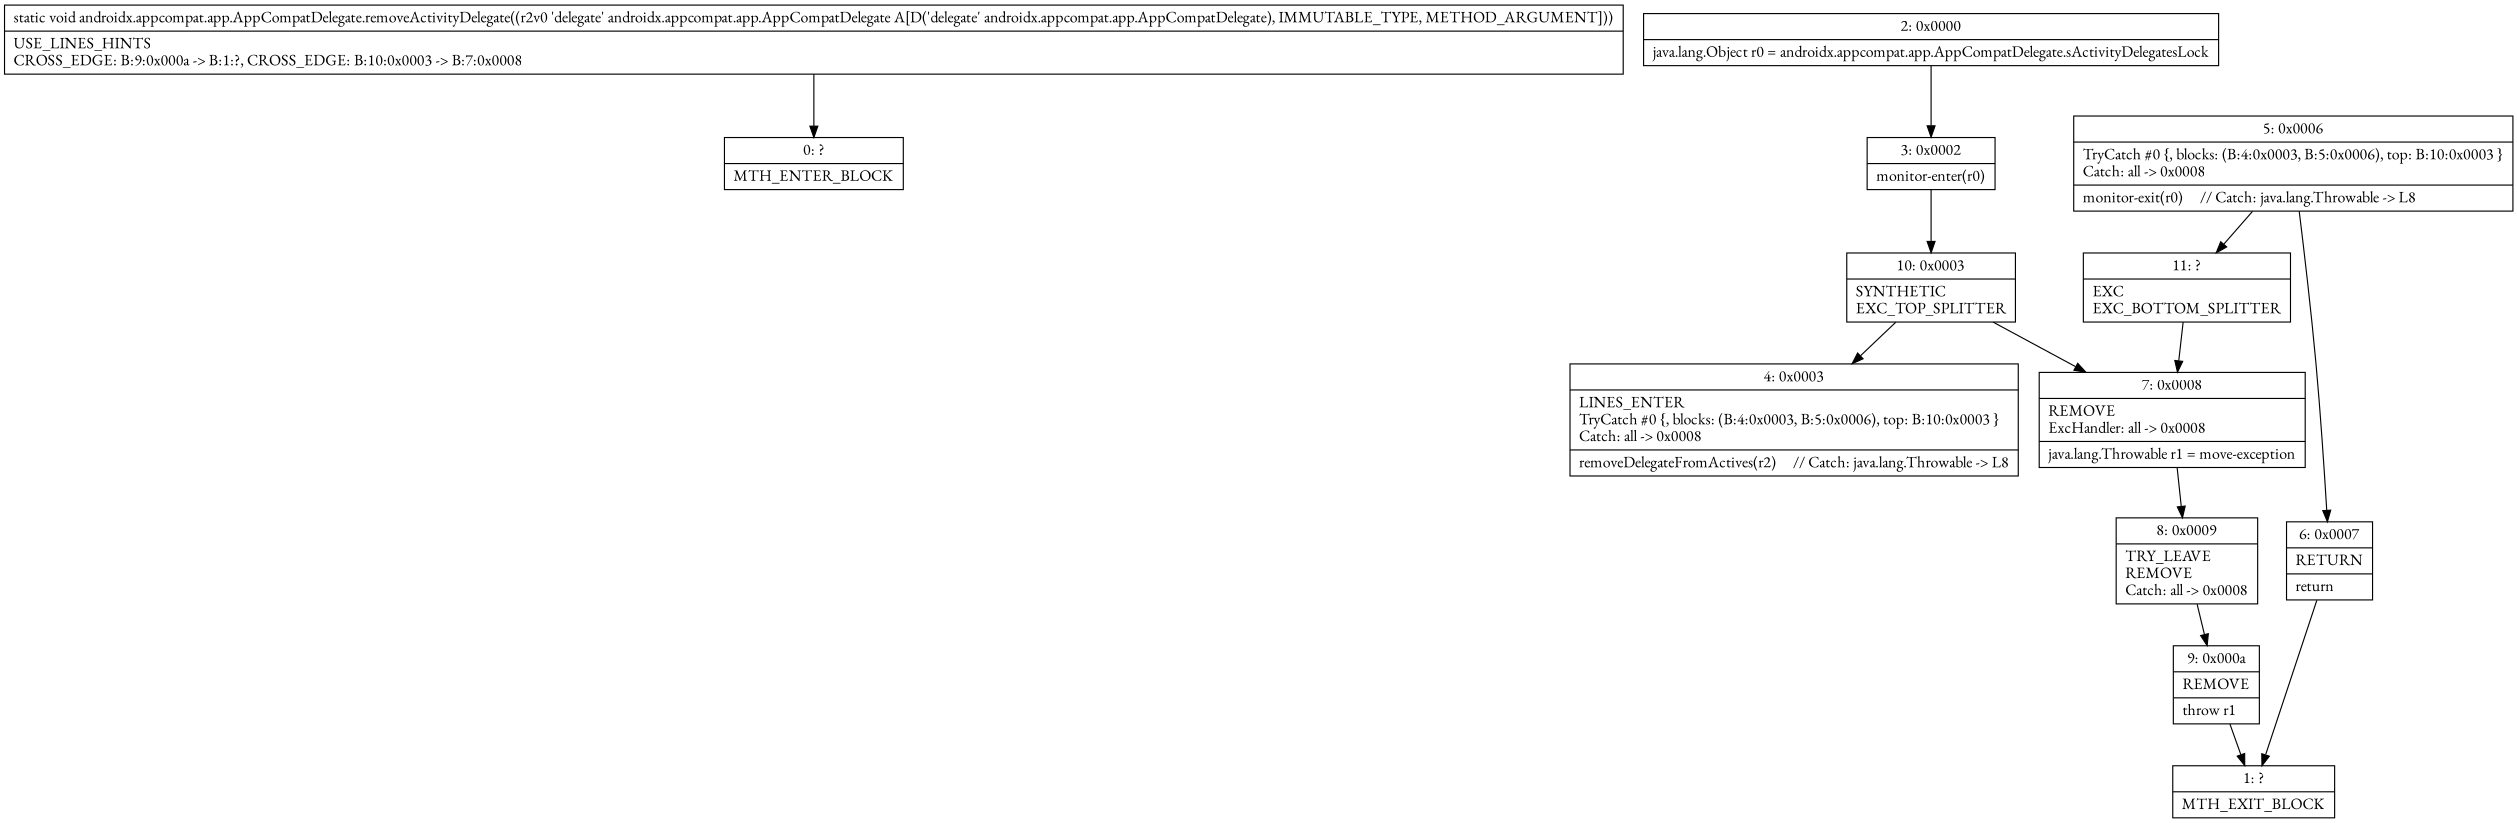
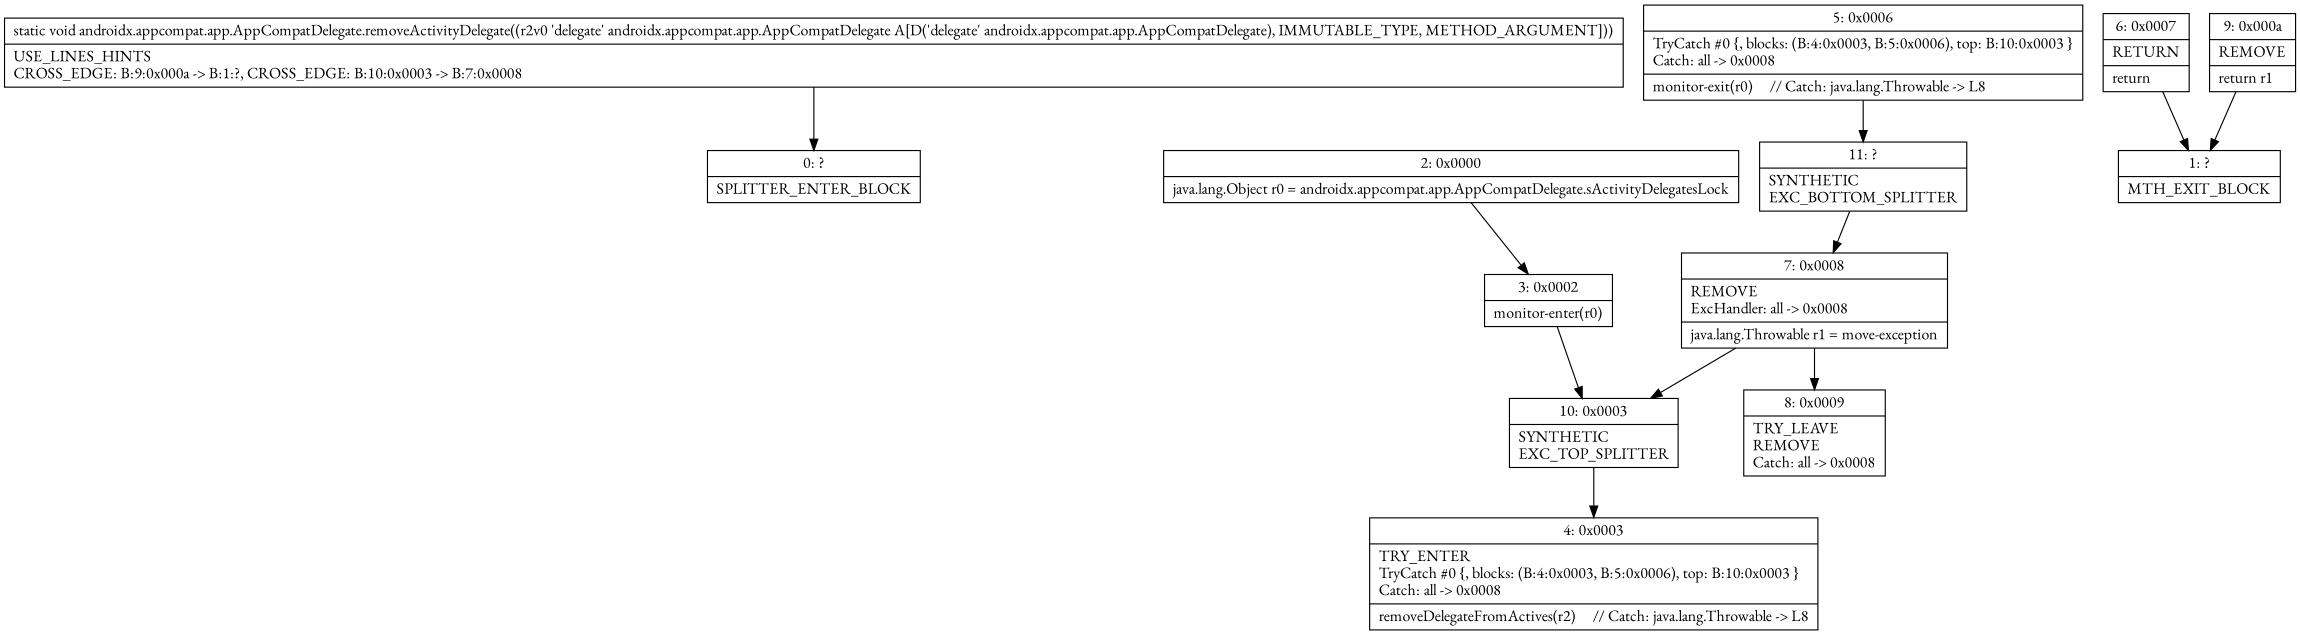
node "0: ?": text "MTH_ENTER_BLOCK" -> "SPLITTER_ENTER_BLOCK"
node "11: ?": text "EXC" -> "SYNTHETIC"
edge "10: 0x0003" -> "7: 0x0008": reversed
edge "5: 0x0006" -> "6: 0x0007": removed
node "4: 0x0003": text "LINES_ENTER" -> "TRY_ENTER"
edge "8: 0x0009" -> "9: 0x000a": removed
node "9: 0x000a": text "throw r1" -> "return r1"
